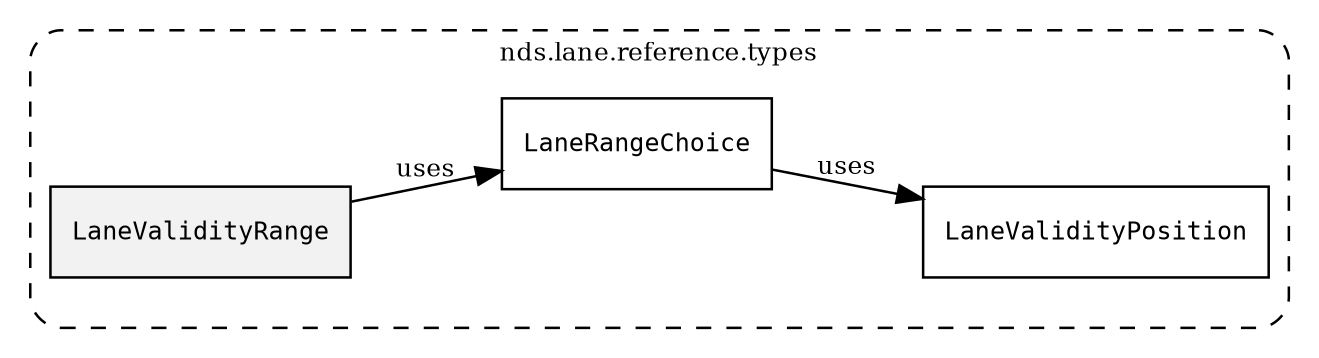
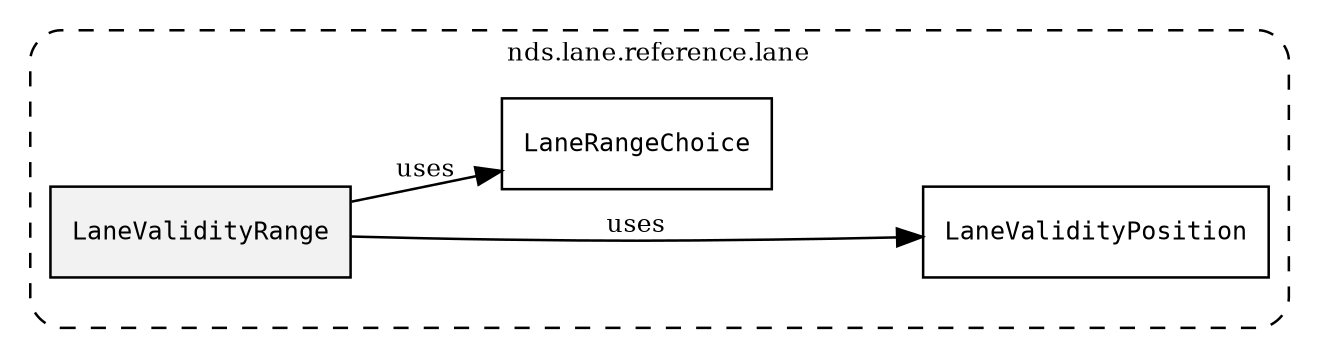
cluster "nds.lane.reference.types": label "nds.lane.reference.types" -> "nds.lane.reference.lane"
edge "LaneRangeChoice" -> "LaneValidityPosition": now "LaneValidityRange" -> "LaneValidityPosition"
